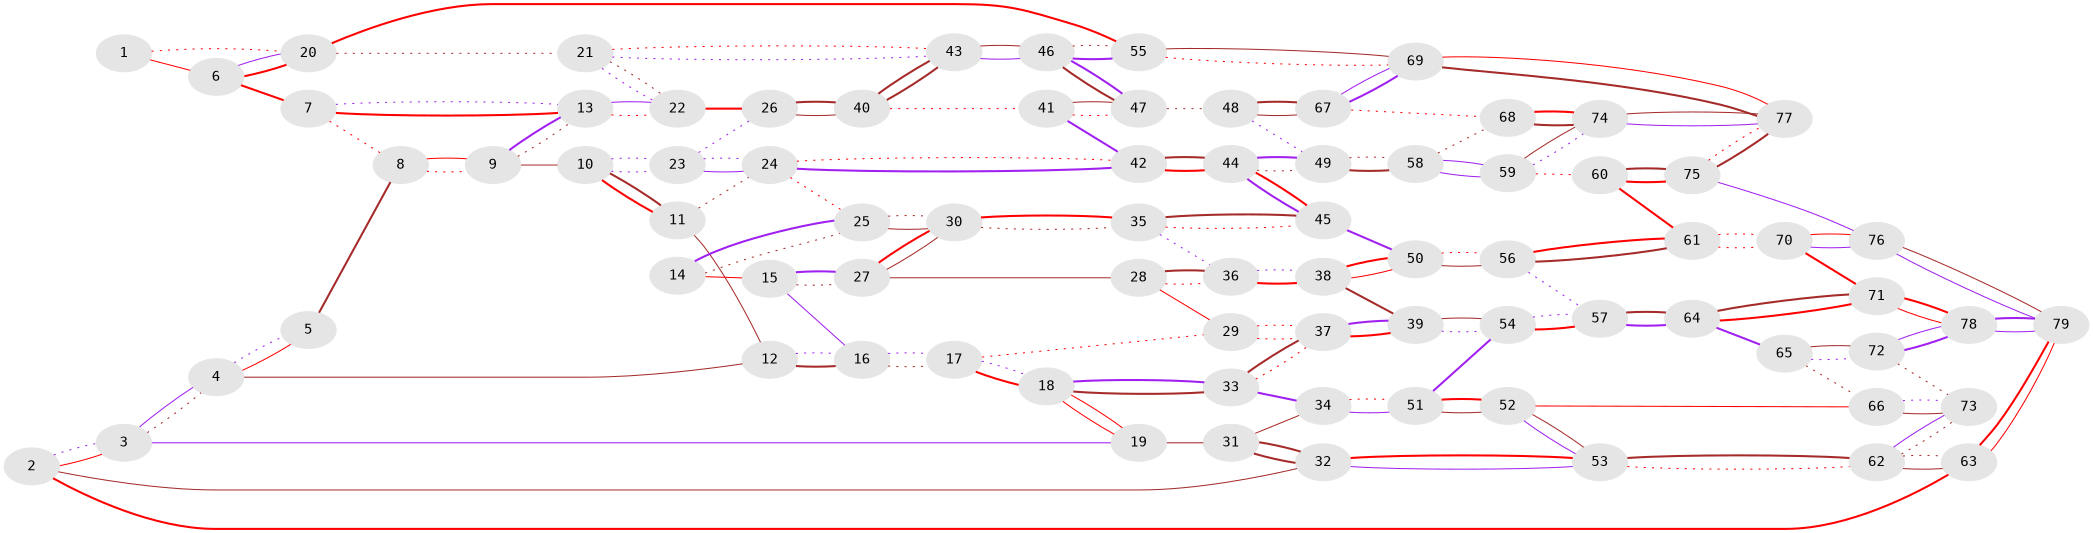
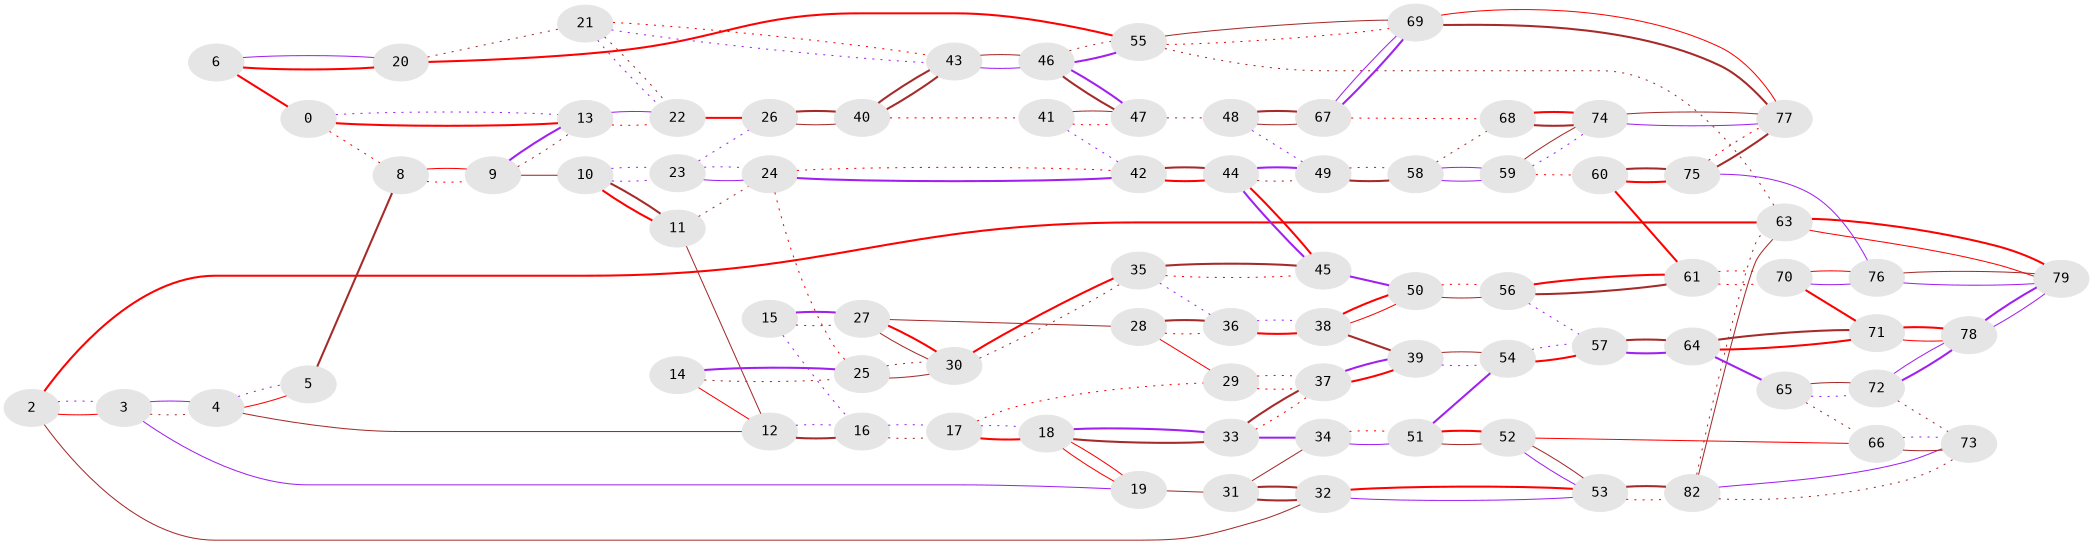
node "1": removed
edge "55" -- "63": added
node "7": label "7" -> "0"
edge "41" -- "42": style bold -> dotted
edge "14" -- "15": now "14" -- "12"
edge "15" -- "16": style solid -> dotted
node "62": label "62" -> "82"
